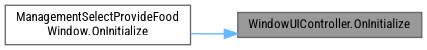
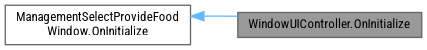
edge "ManagementSelectProvideFood Window.OnInitialize" -> "WindowUIController.OnInitialize": reversed
